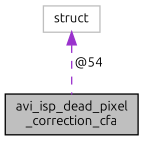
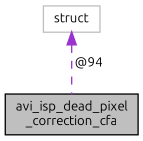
edge "avi_isp_dead_pixel _correction_cfa" -> "struct": label " @54" -> " @94"
